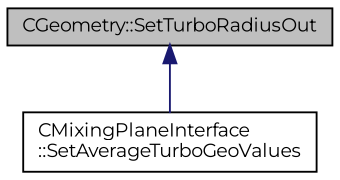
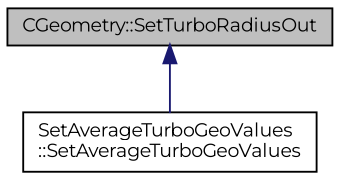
node "CMixingPlaneInterface ::SetAverageTurboGeoValues": label "CMixingPlaneInterface ::SetAverageTurboGeoValues" -> "SetAverageTurboGeoValues ::SetAverageTurboGeoValues"
